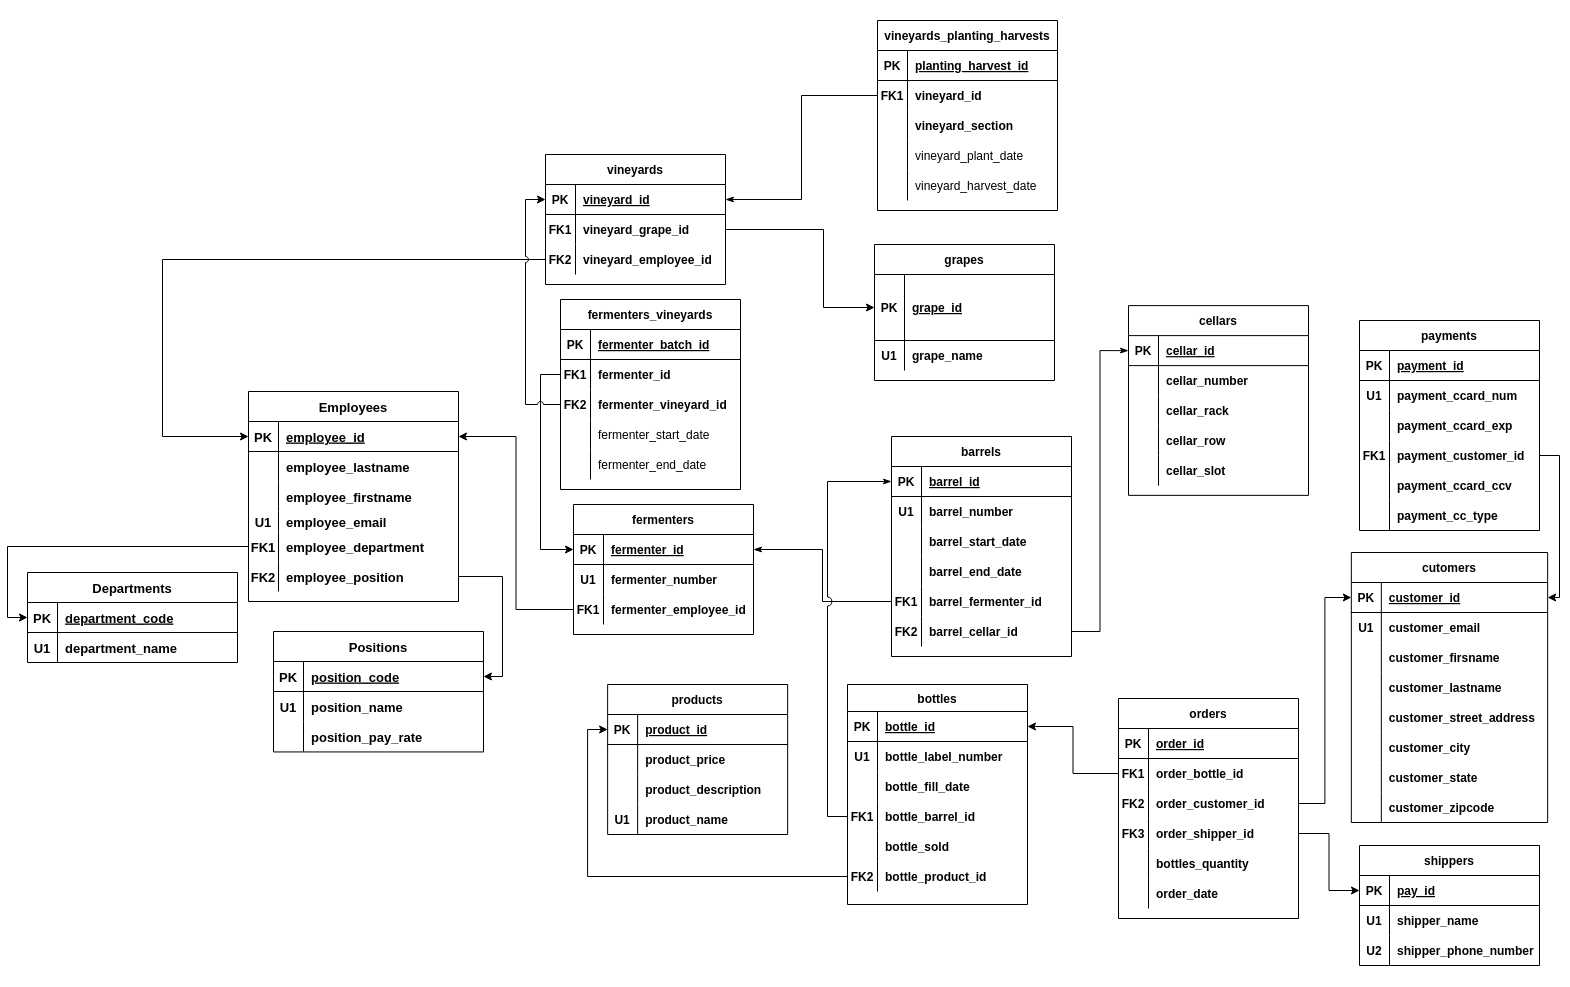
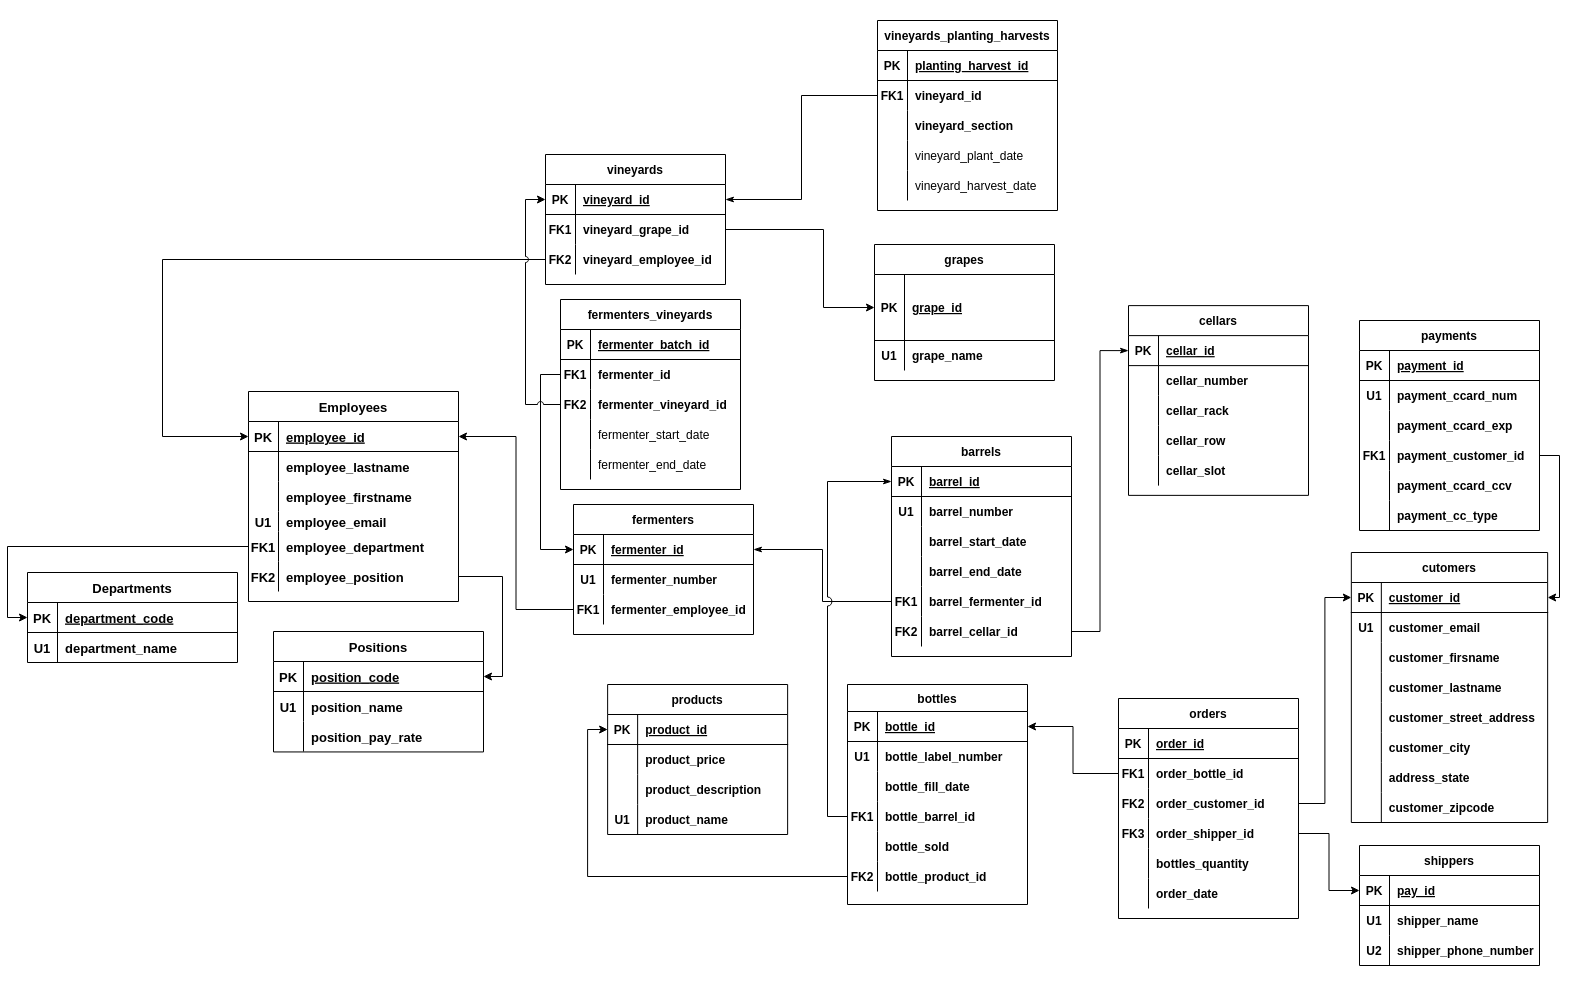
node "customer_state": label "customer_state" -> "address_state"
